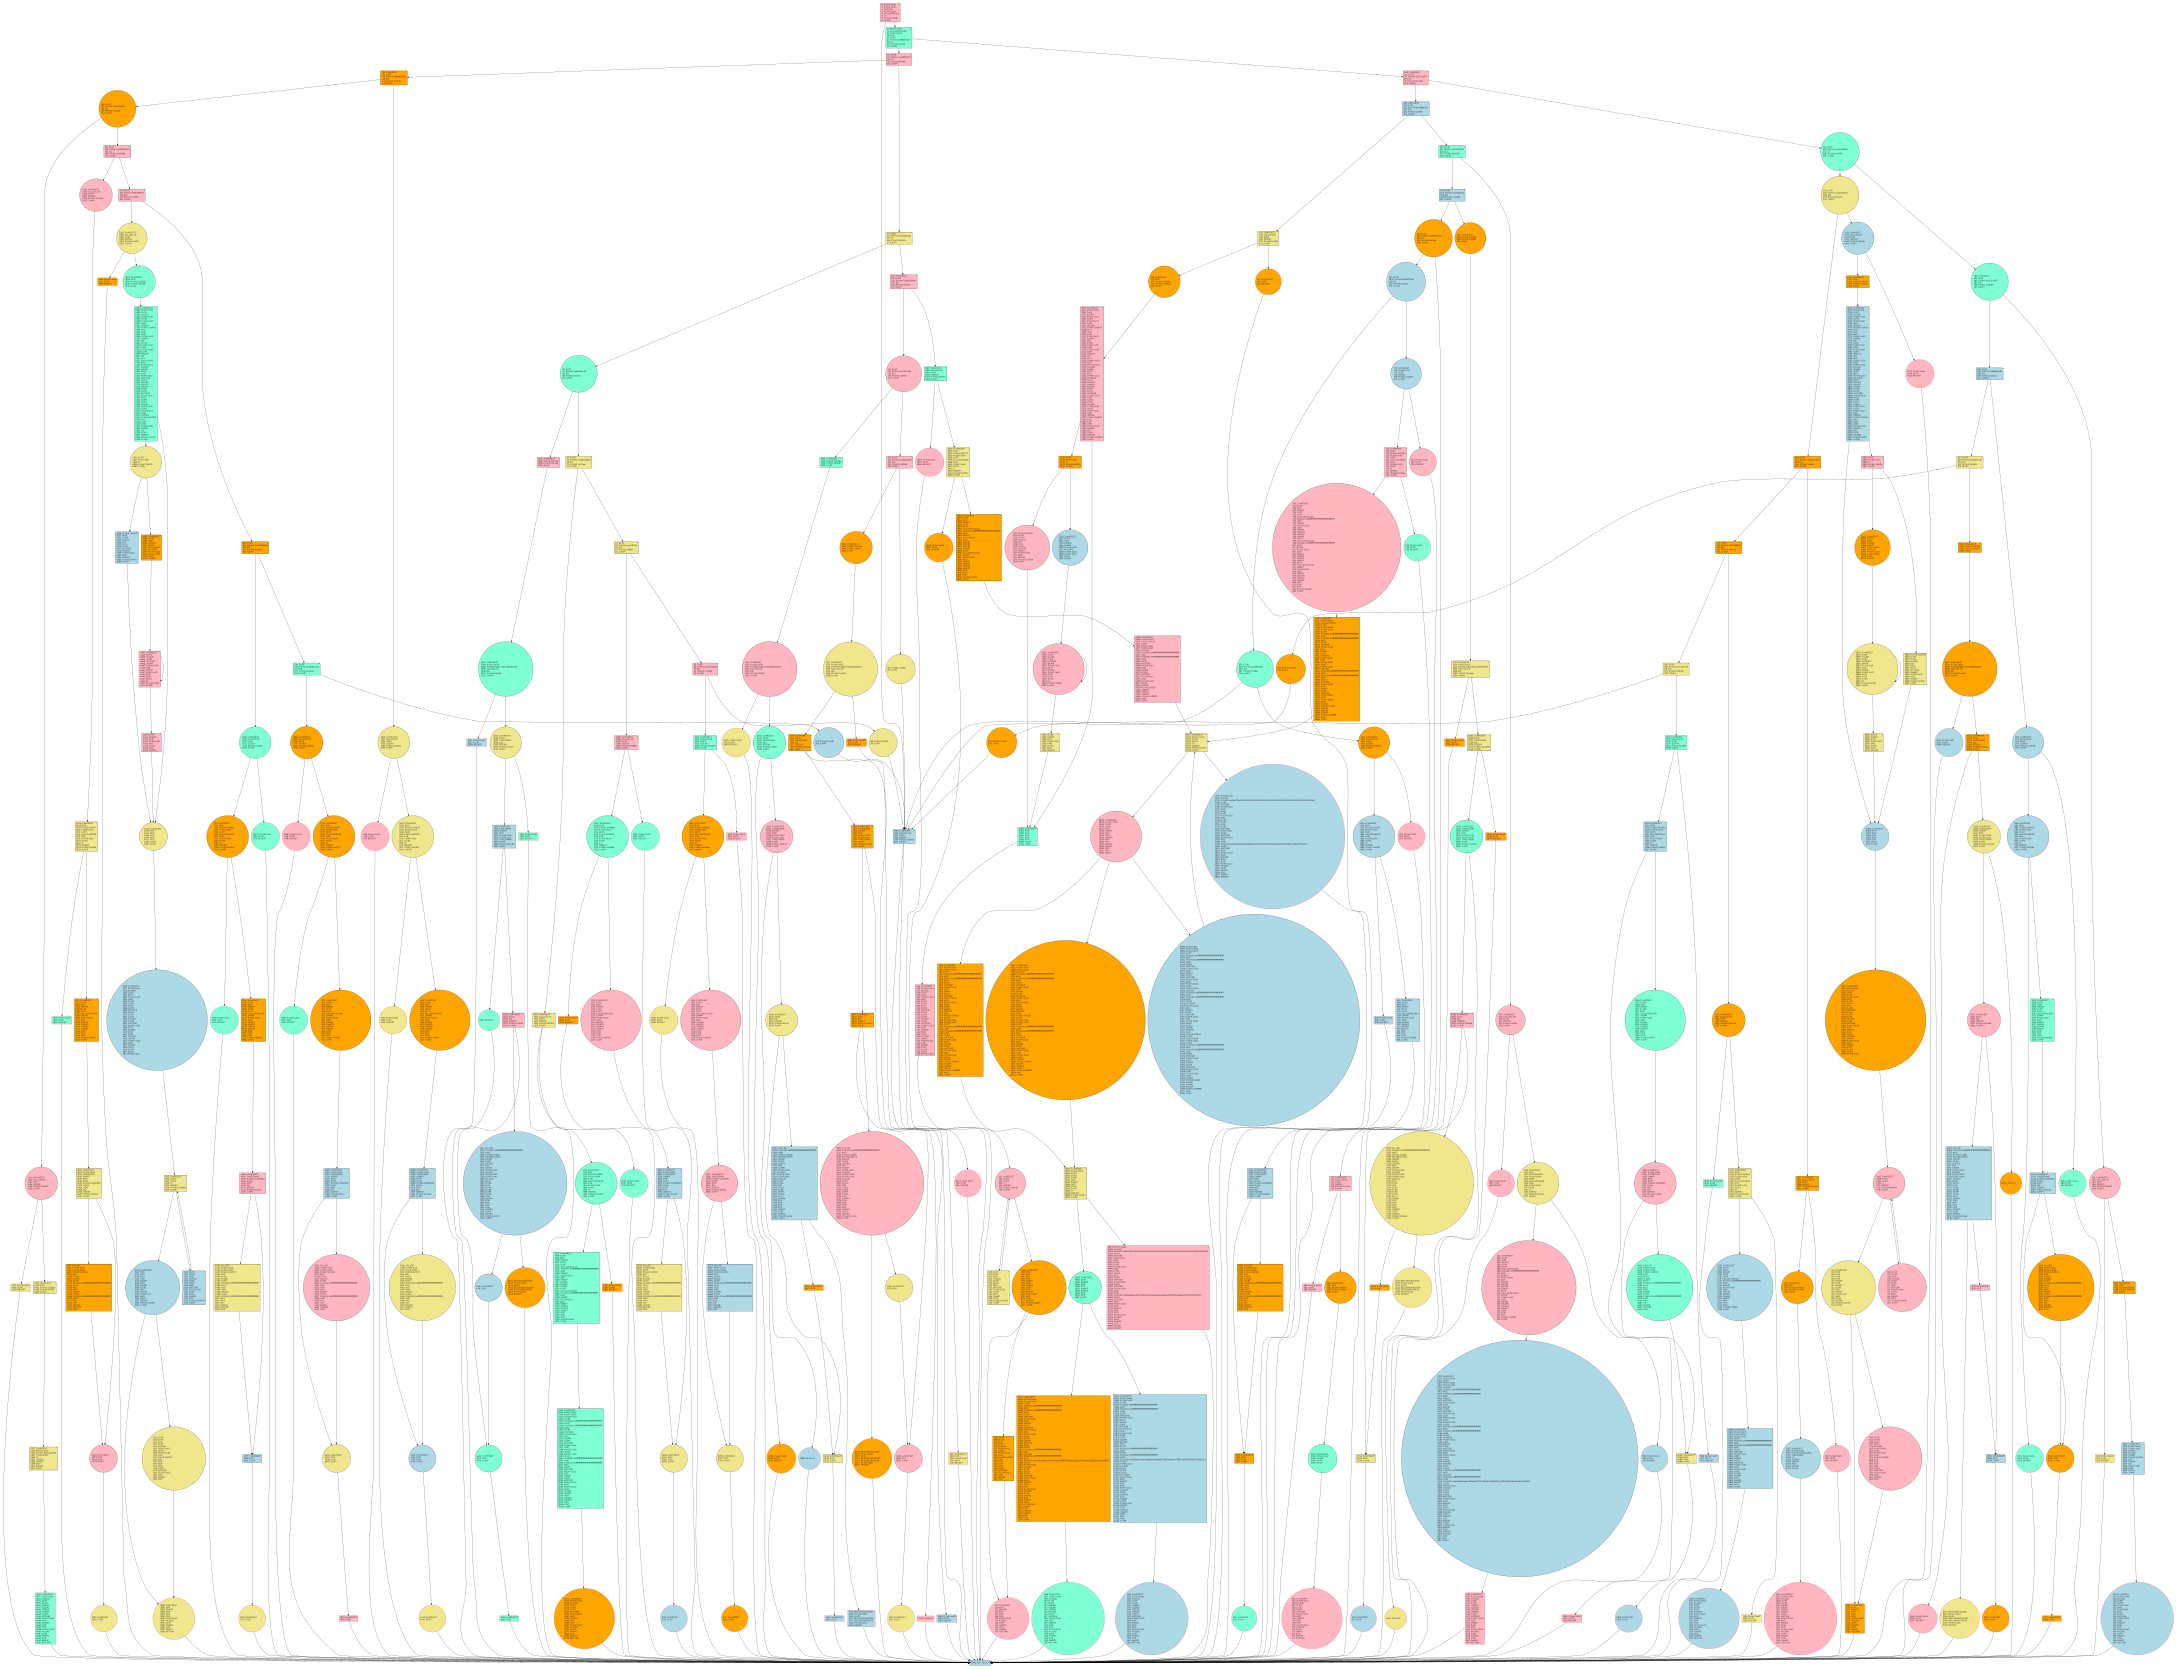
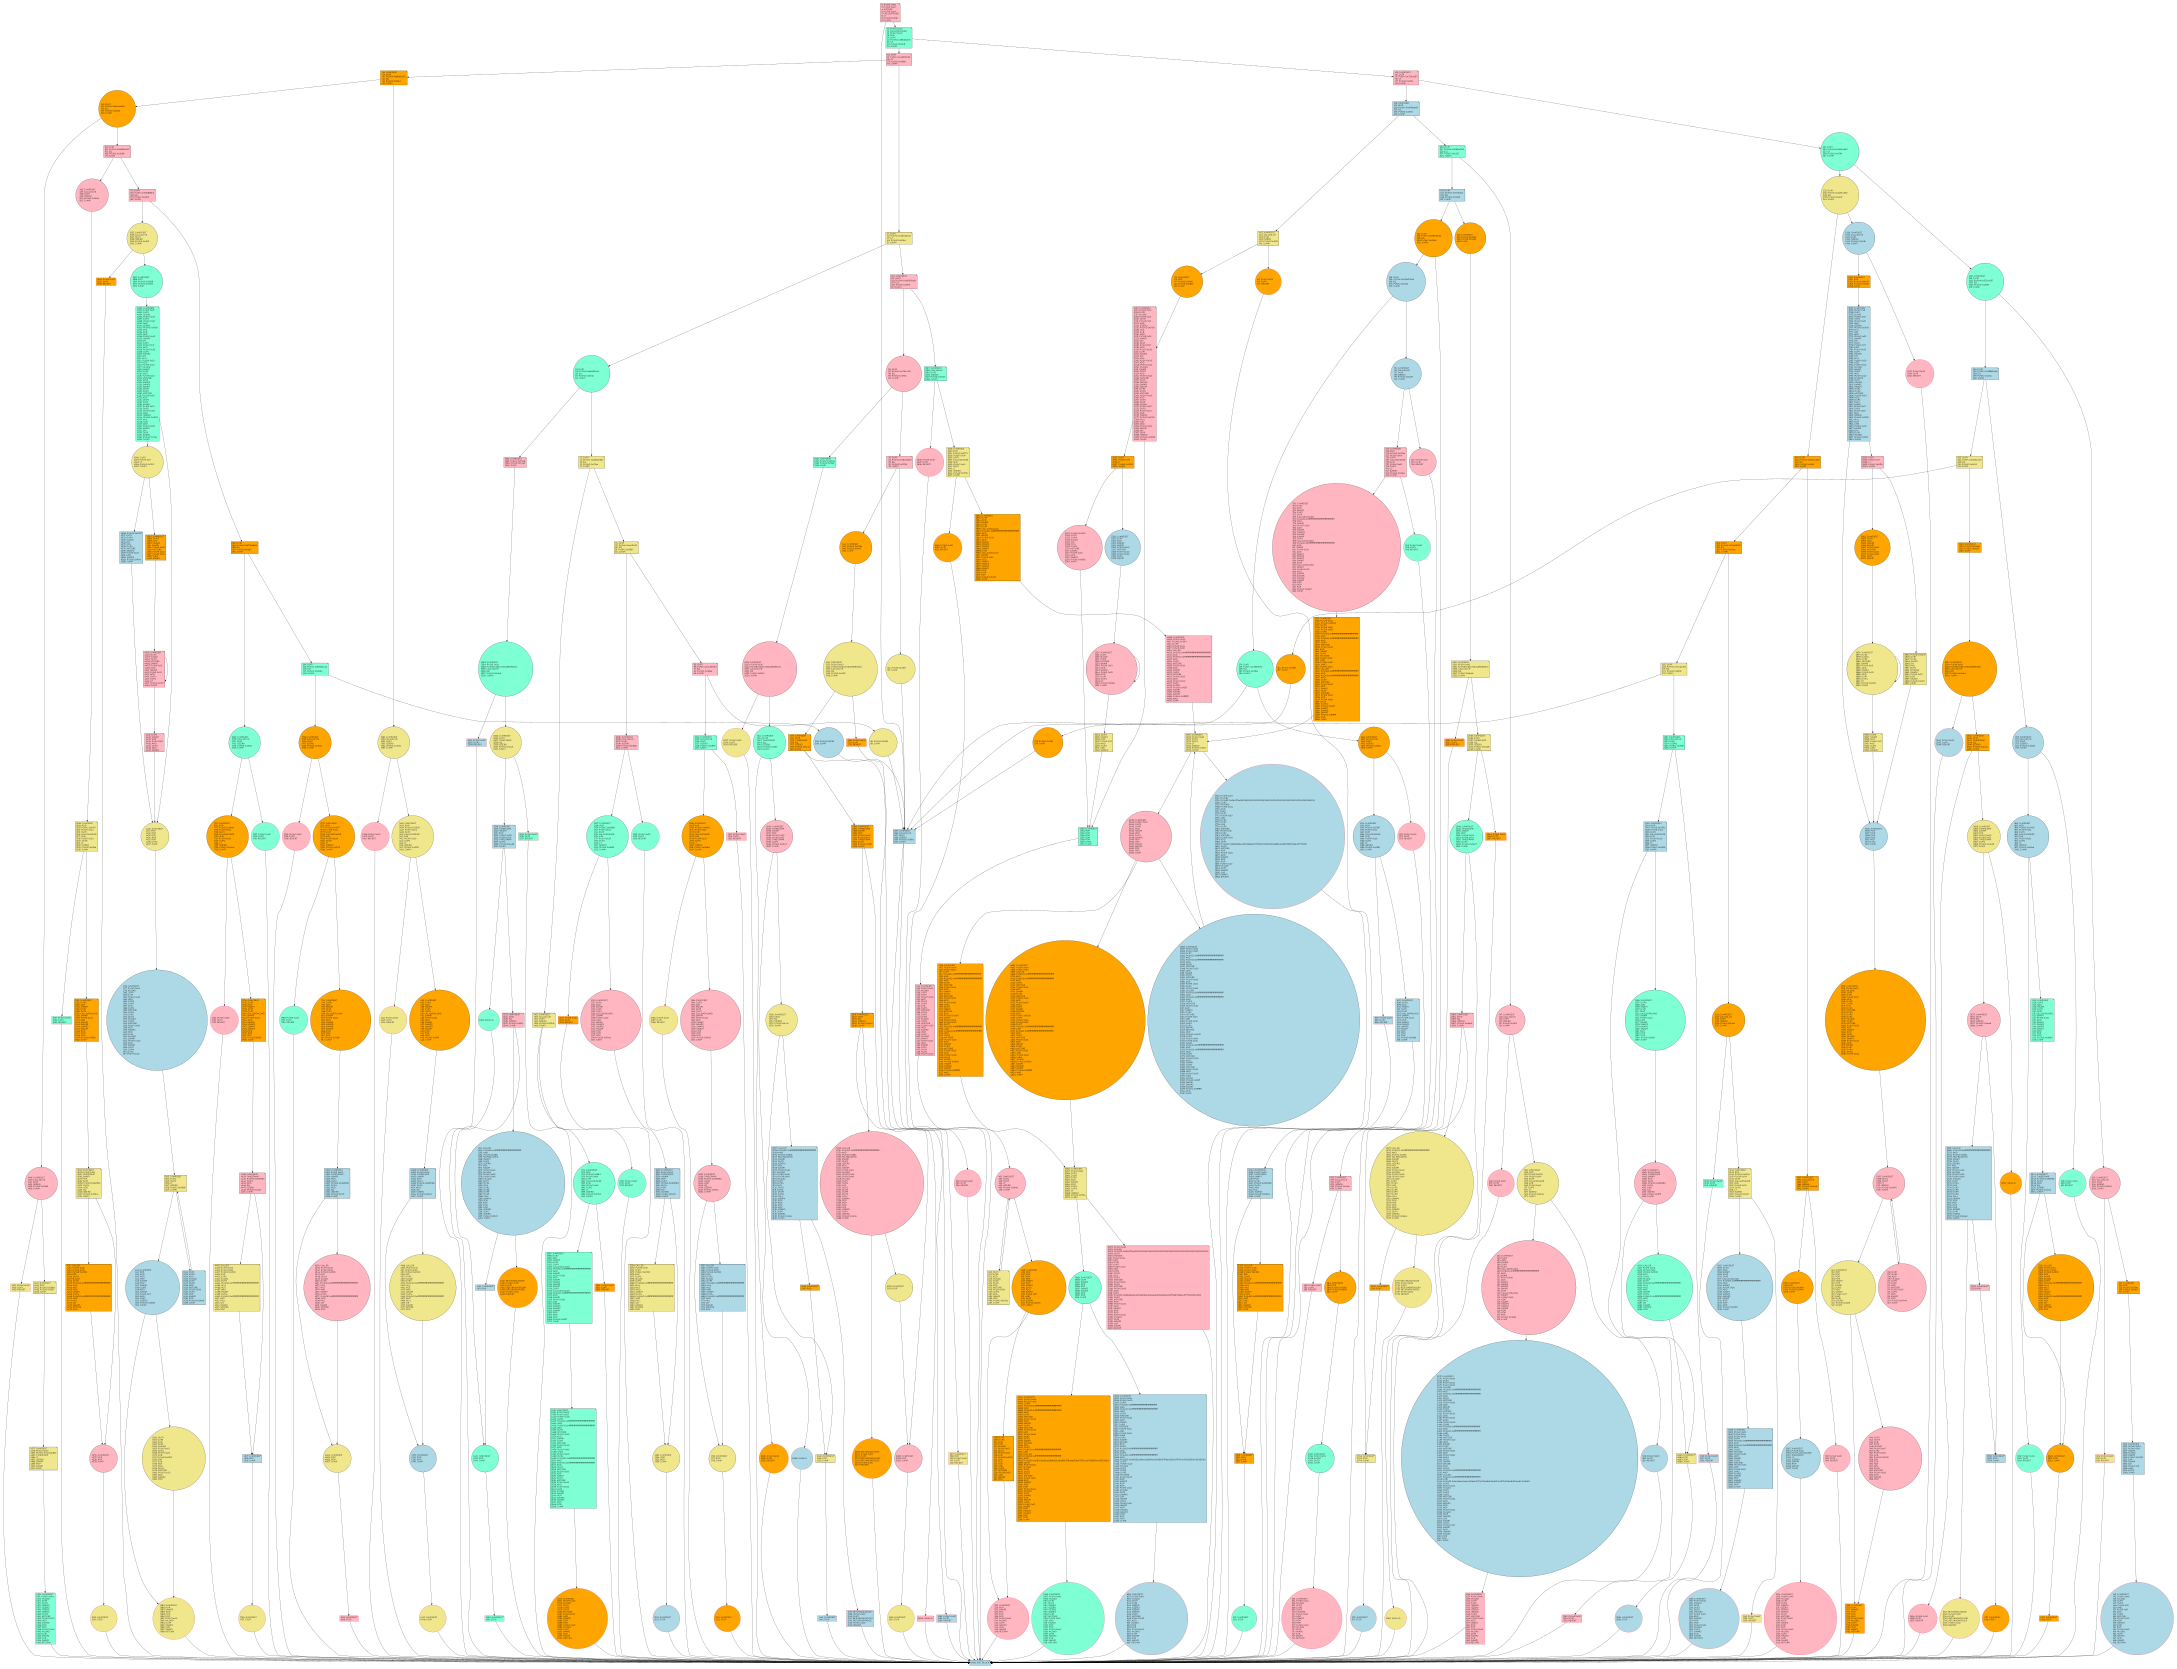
node "1730: PUSH1 0x00 1732: DUP1 1733: REVERT": fillcolor aquamarine -> lightpink
node "5410: JUMPDEST 5411: POP": shape circle -> note
